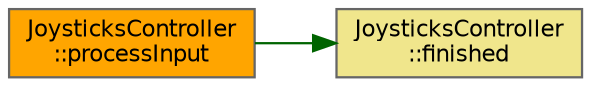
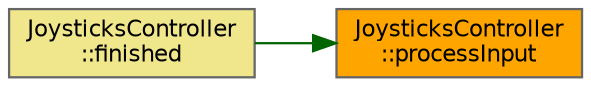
edge "JoysticksController ::processInput" -> "JoysticksController ::finished": reversed
